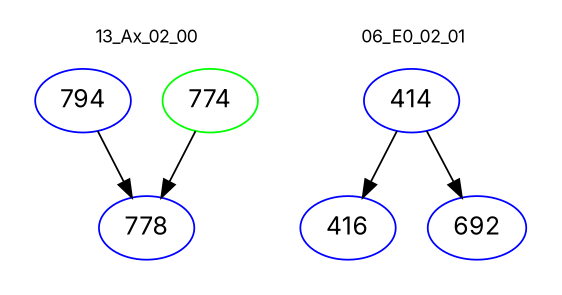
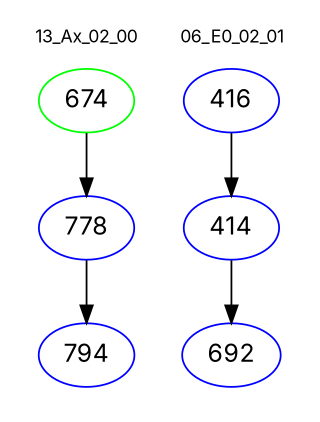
node "774": label "774" -> "674"
edge "794" -> "778": reversed
edge "414" -> "416": reversed
